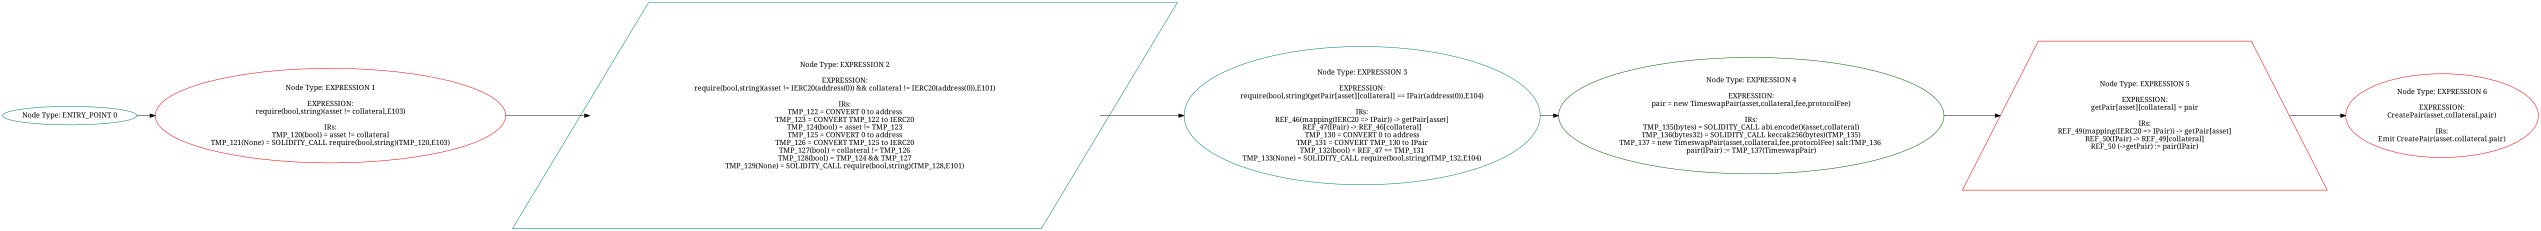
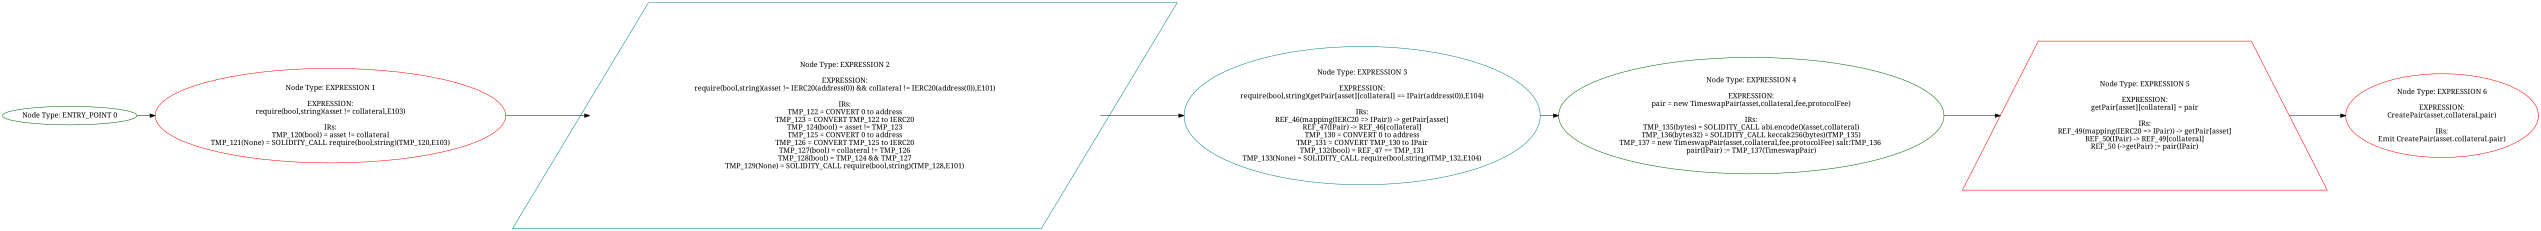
node "Node Type: ENTRY_POINT 0": color teal -> darkgreen
